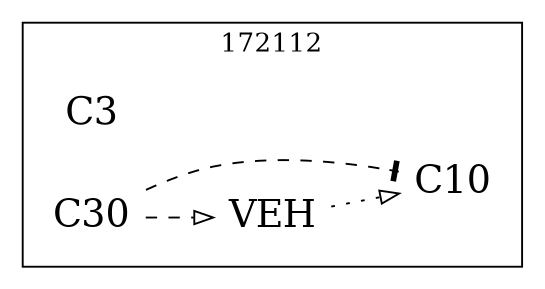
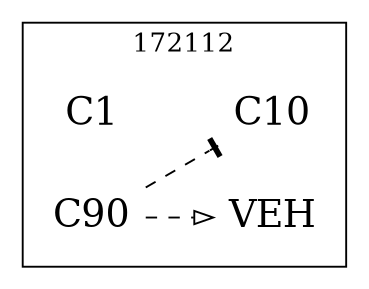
node "C3": label "C3" -> "C1"
edge "VEH" -> "C10": removed
node "C30": label "C30" -> "C90"
